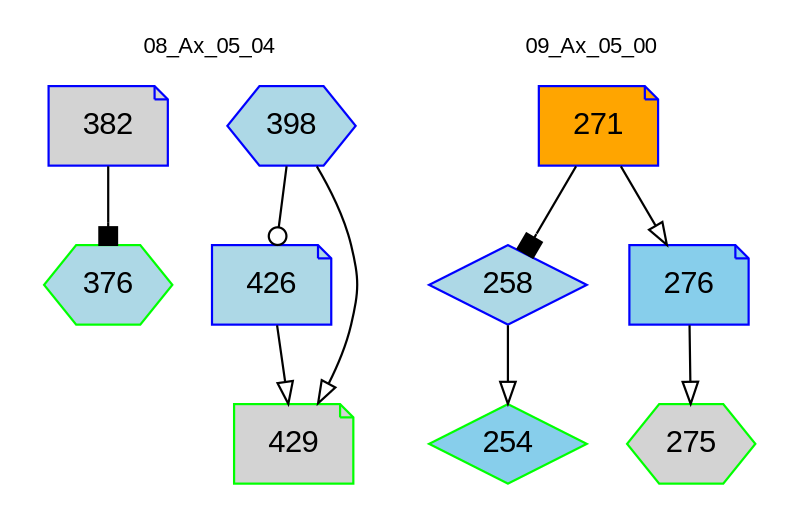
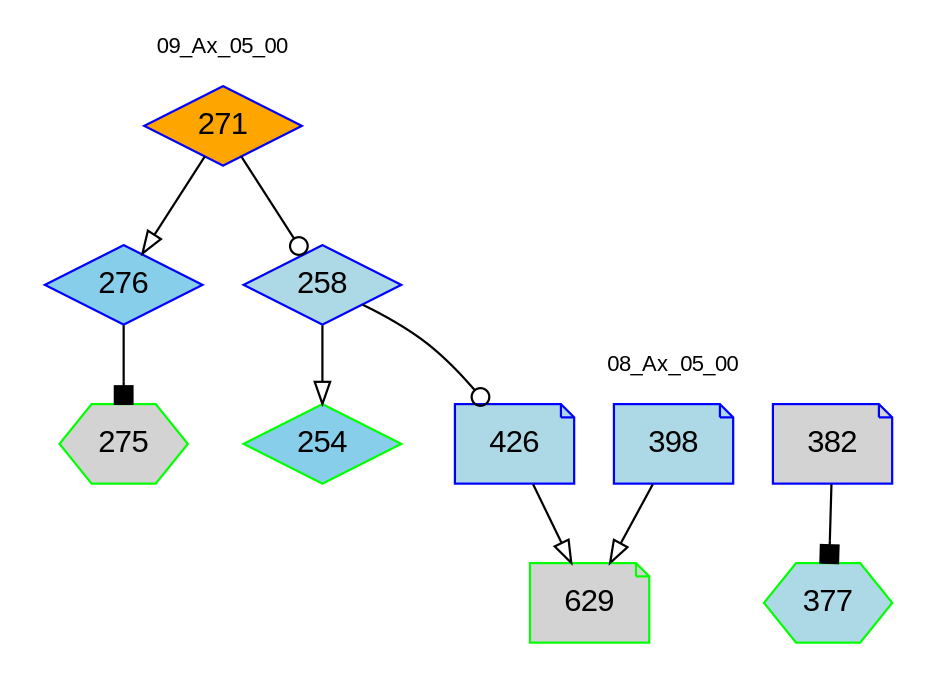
cluster "08_Ax_05_04": label "08_Ax_05_04" -> "08_Ax_05_00"
node "398": shape hexagon -> note
node "271": shape note -> diamond
edge "398" -> "426": now "258" -> "426"
edge "271" -> "258": arrowhead box -> odot
node "376": label "376" -> "377"
node "276": shape note -> diamond
edge "276" -> "275": arrowhead onormal -> box
node "429": label "429" -> "629"
